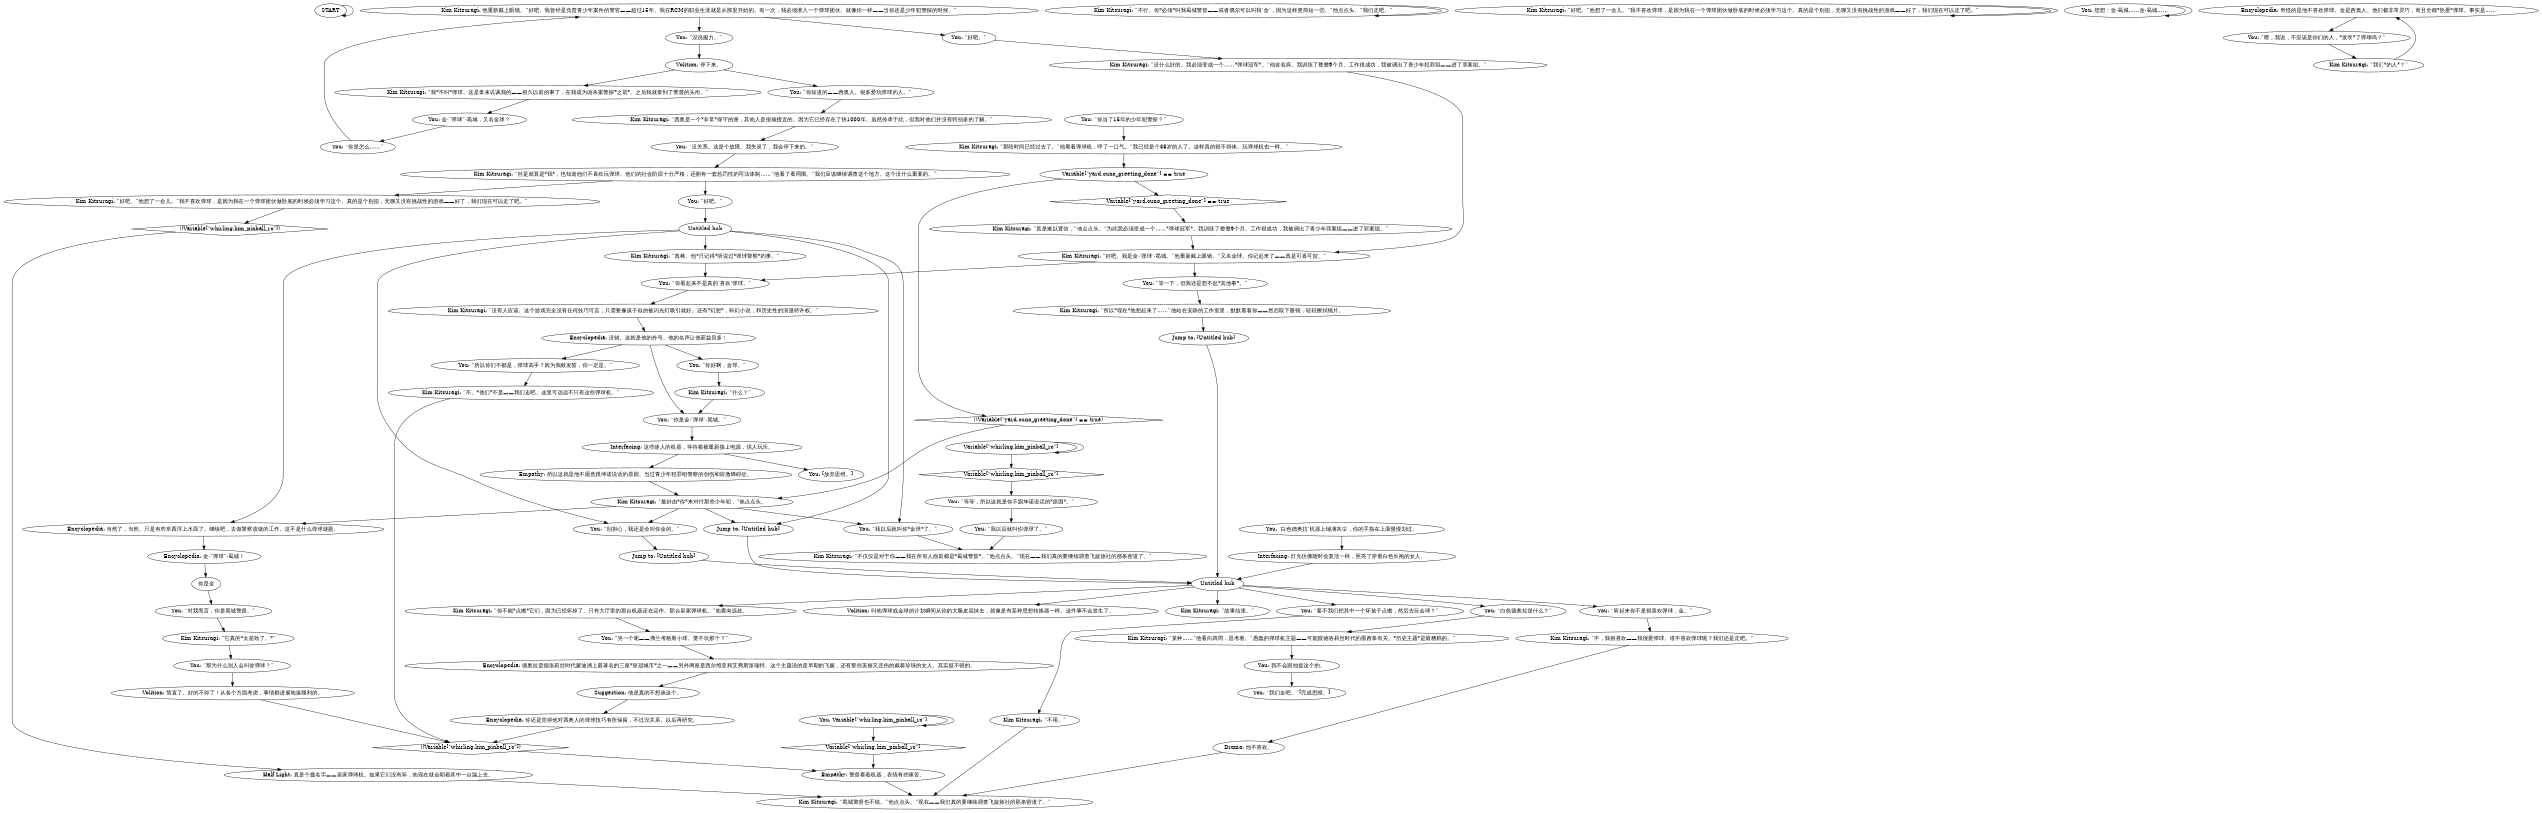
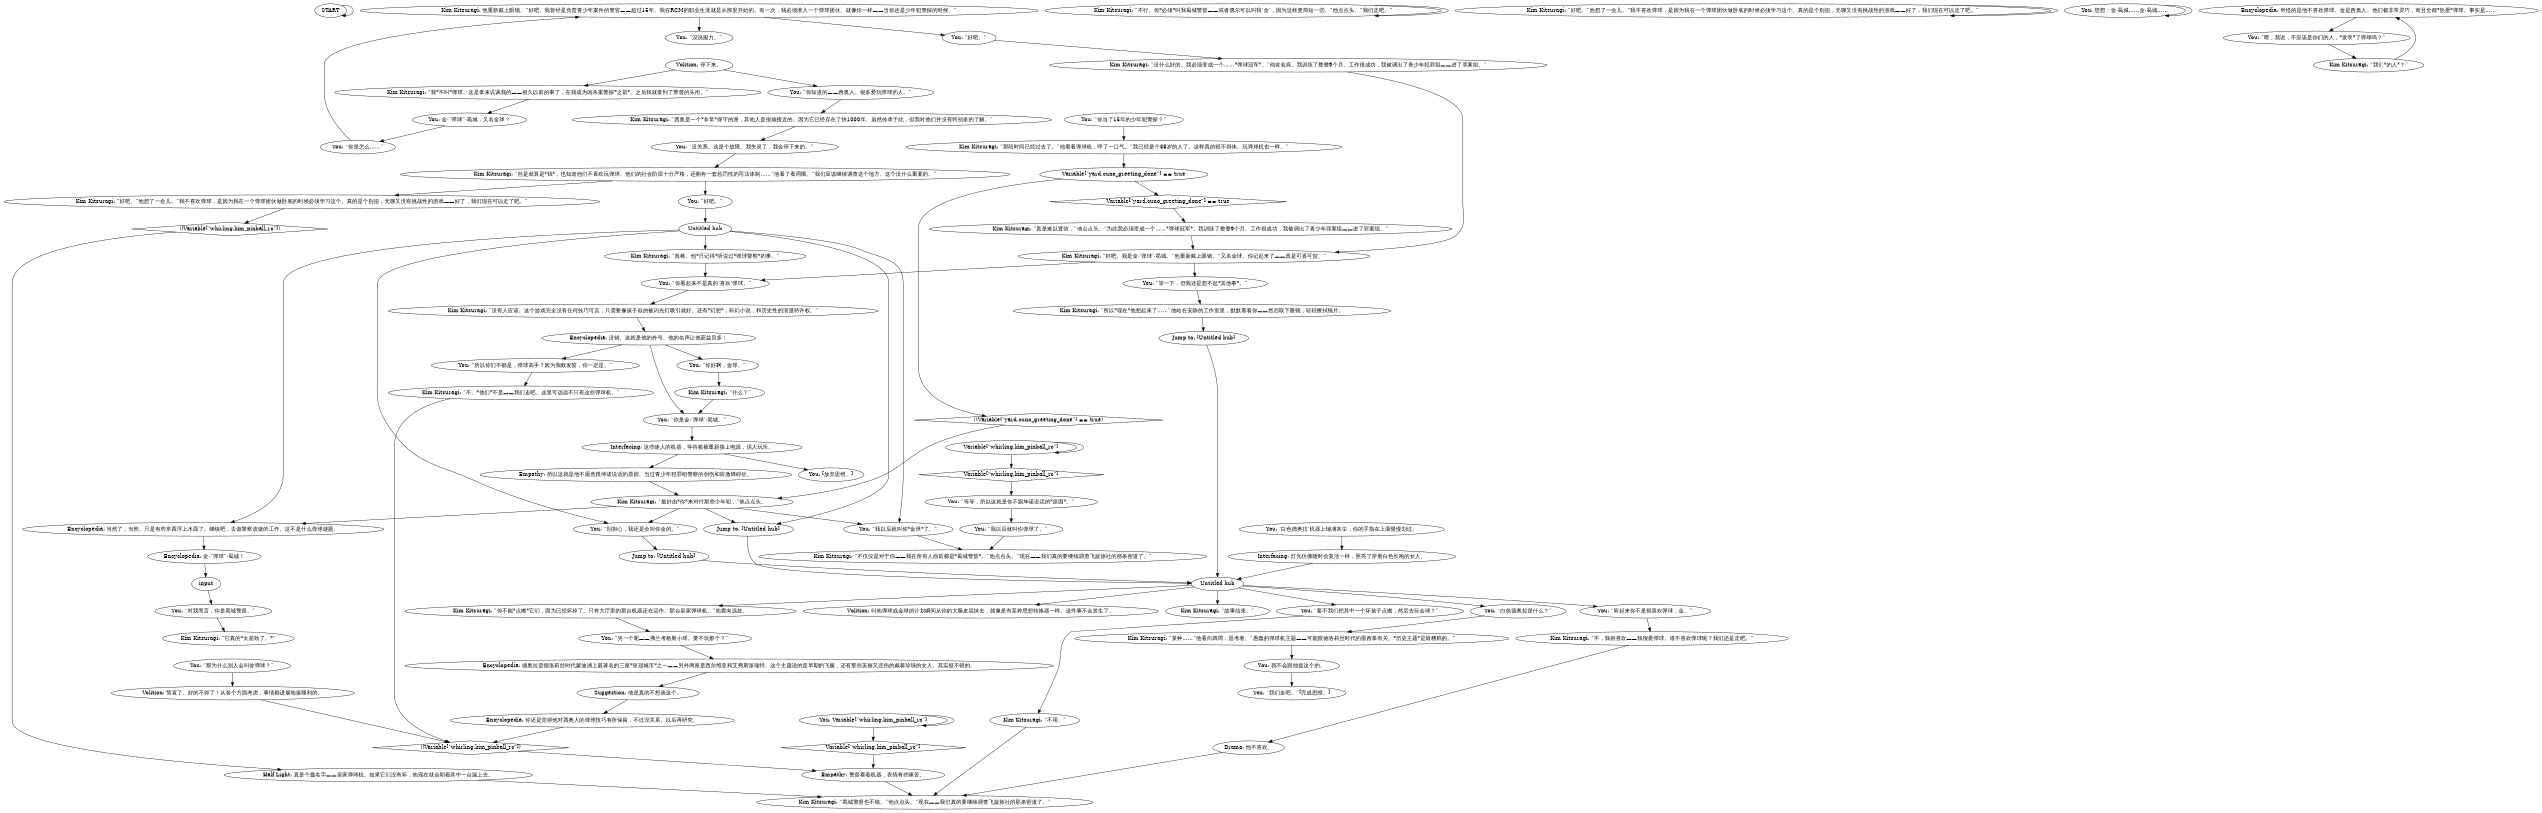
edge "You: “没说服力。”" -> "Volition: 停下来。": removed
node "你是金": label "你是金" -> "input"
edge "Kim Kitsuragi: “它真的*太差劲了。*”" -> "You: “那为什么别人会叫你弹球？”": removed
